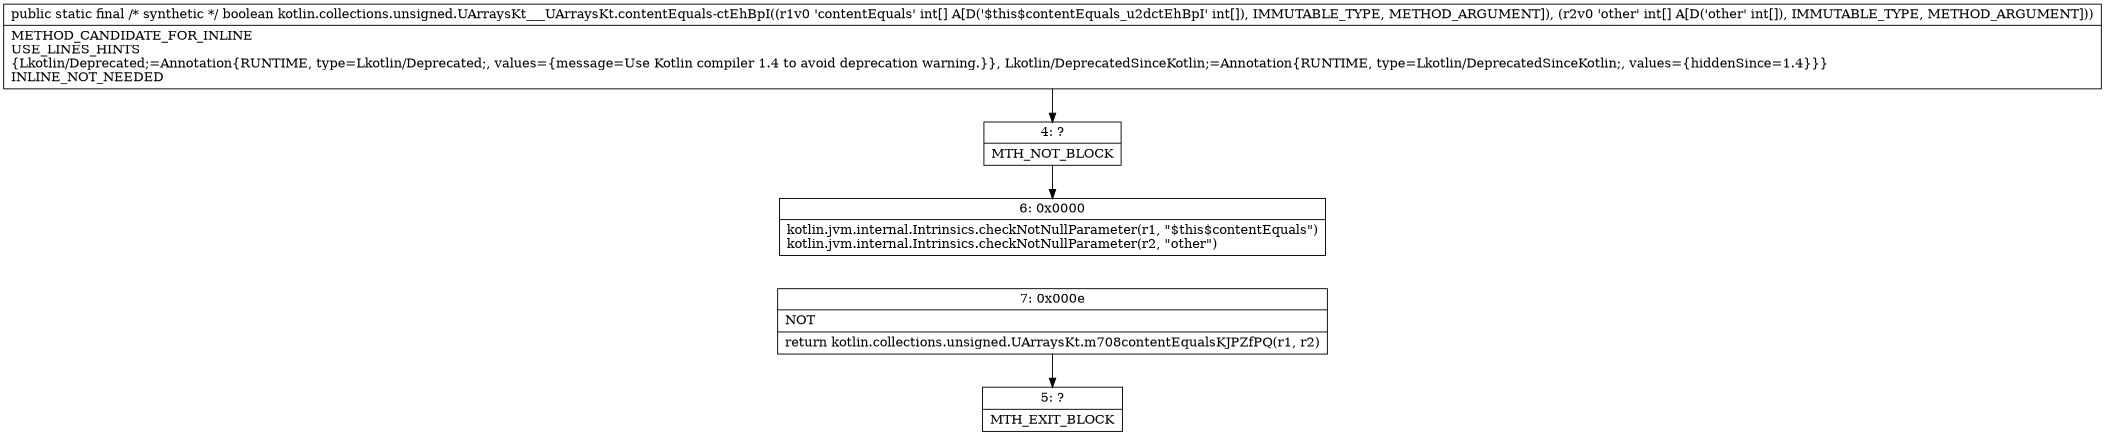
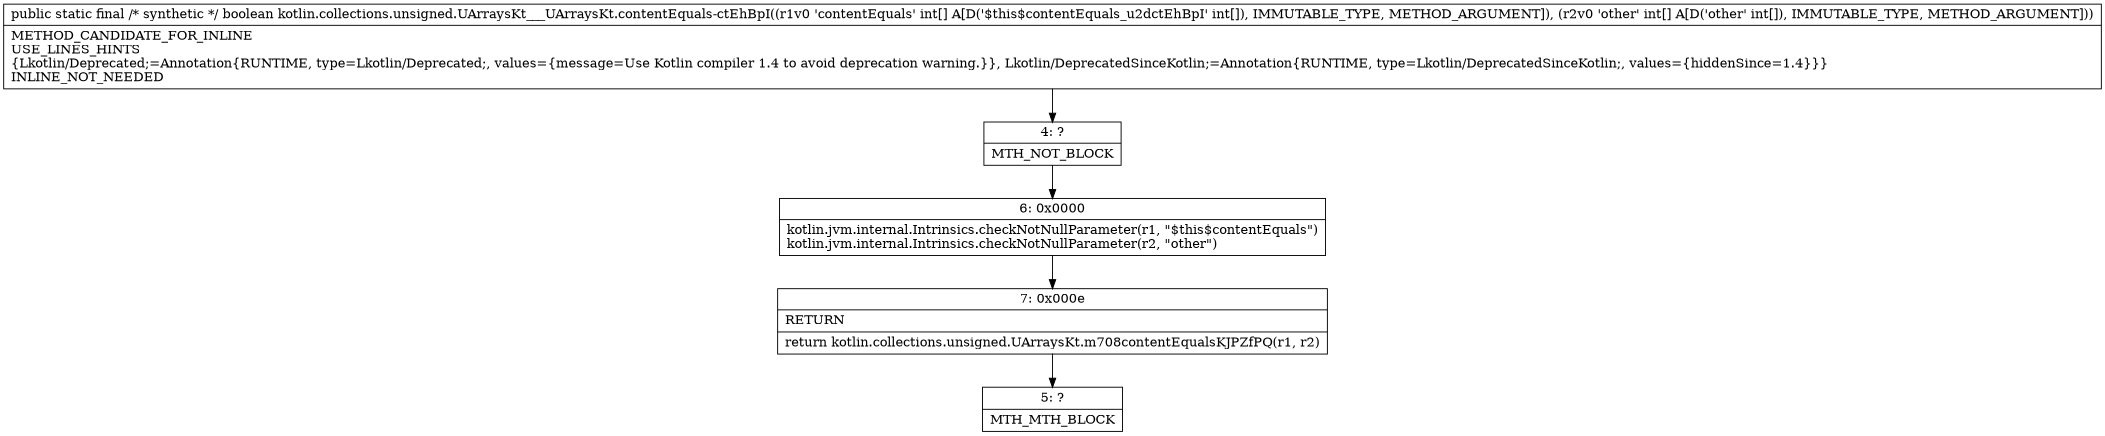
edge "6: 0x0000" -> "7: 0x000e": added
node "7: 0x000e": text "NOT" -> "RETURN"
node "5: ?": text "MTH_EXIT_BLOCK" -> "MTH_MTH_BLOCK"
